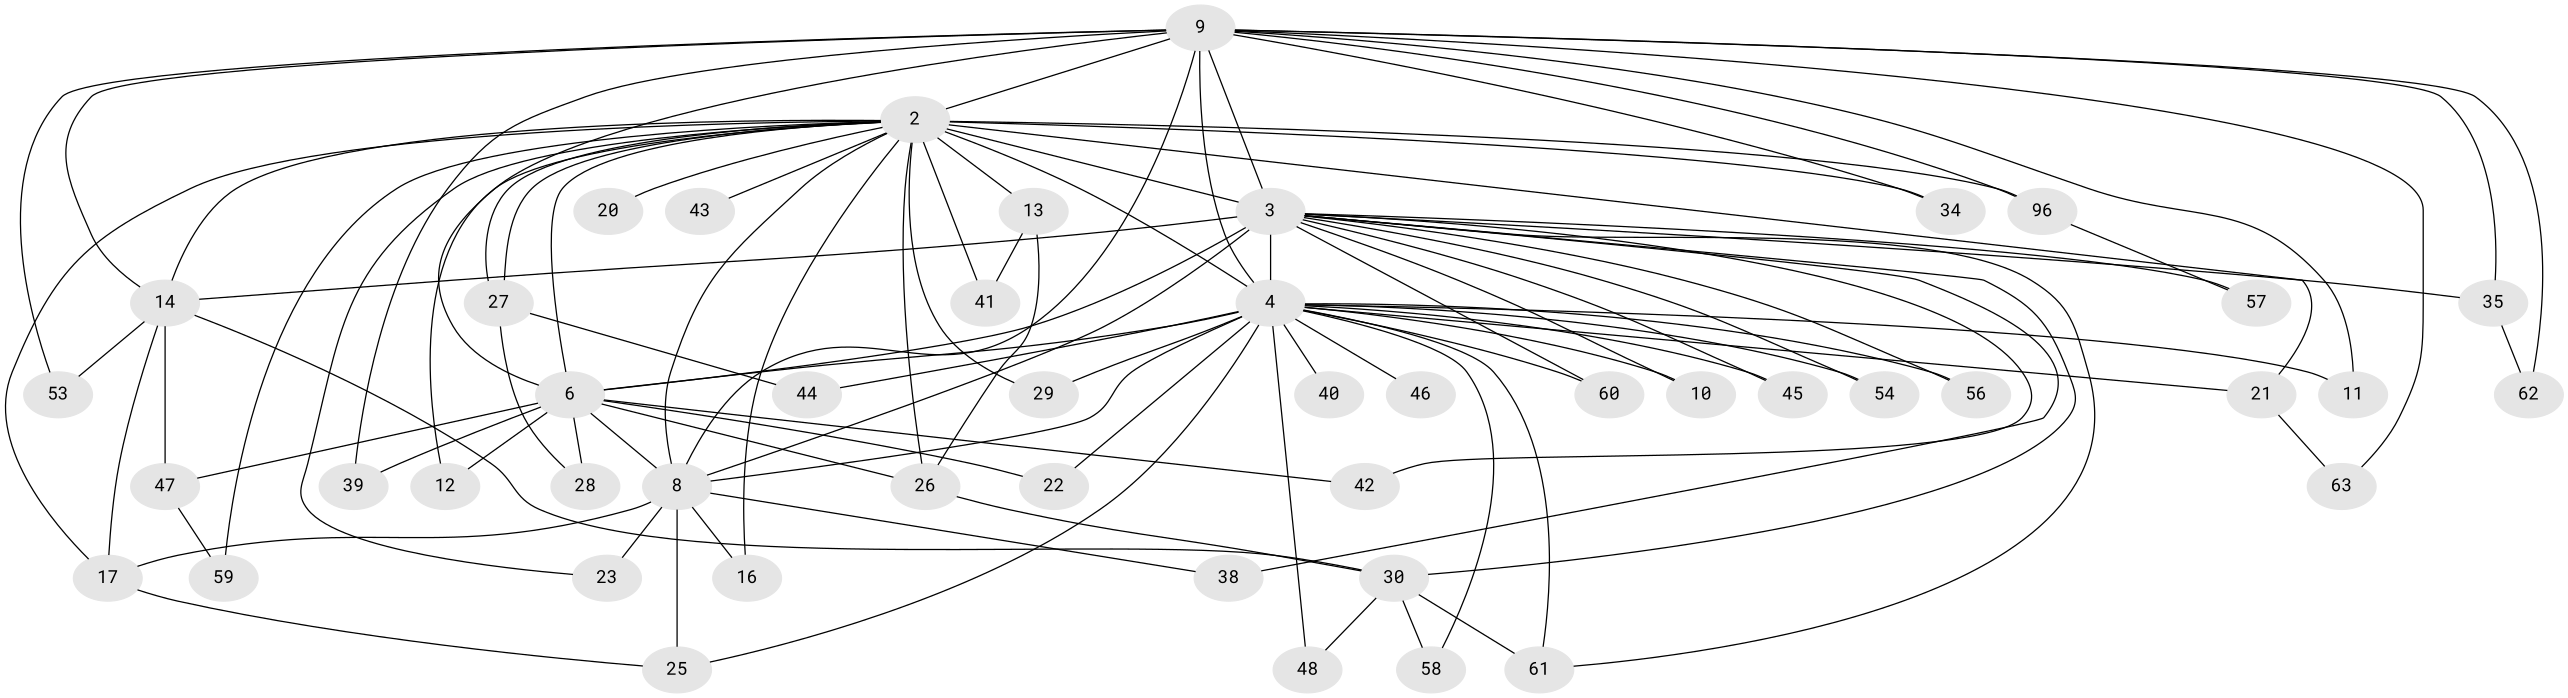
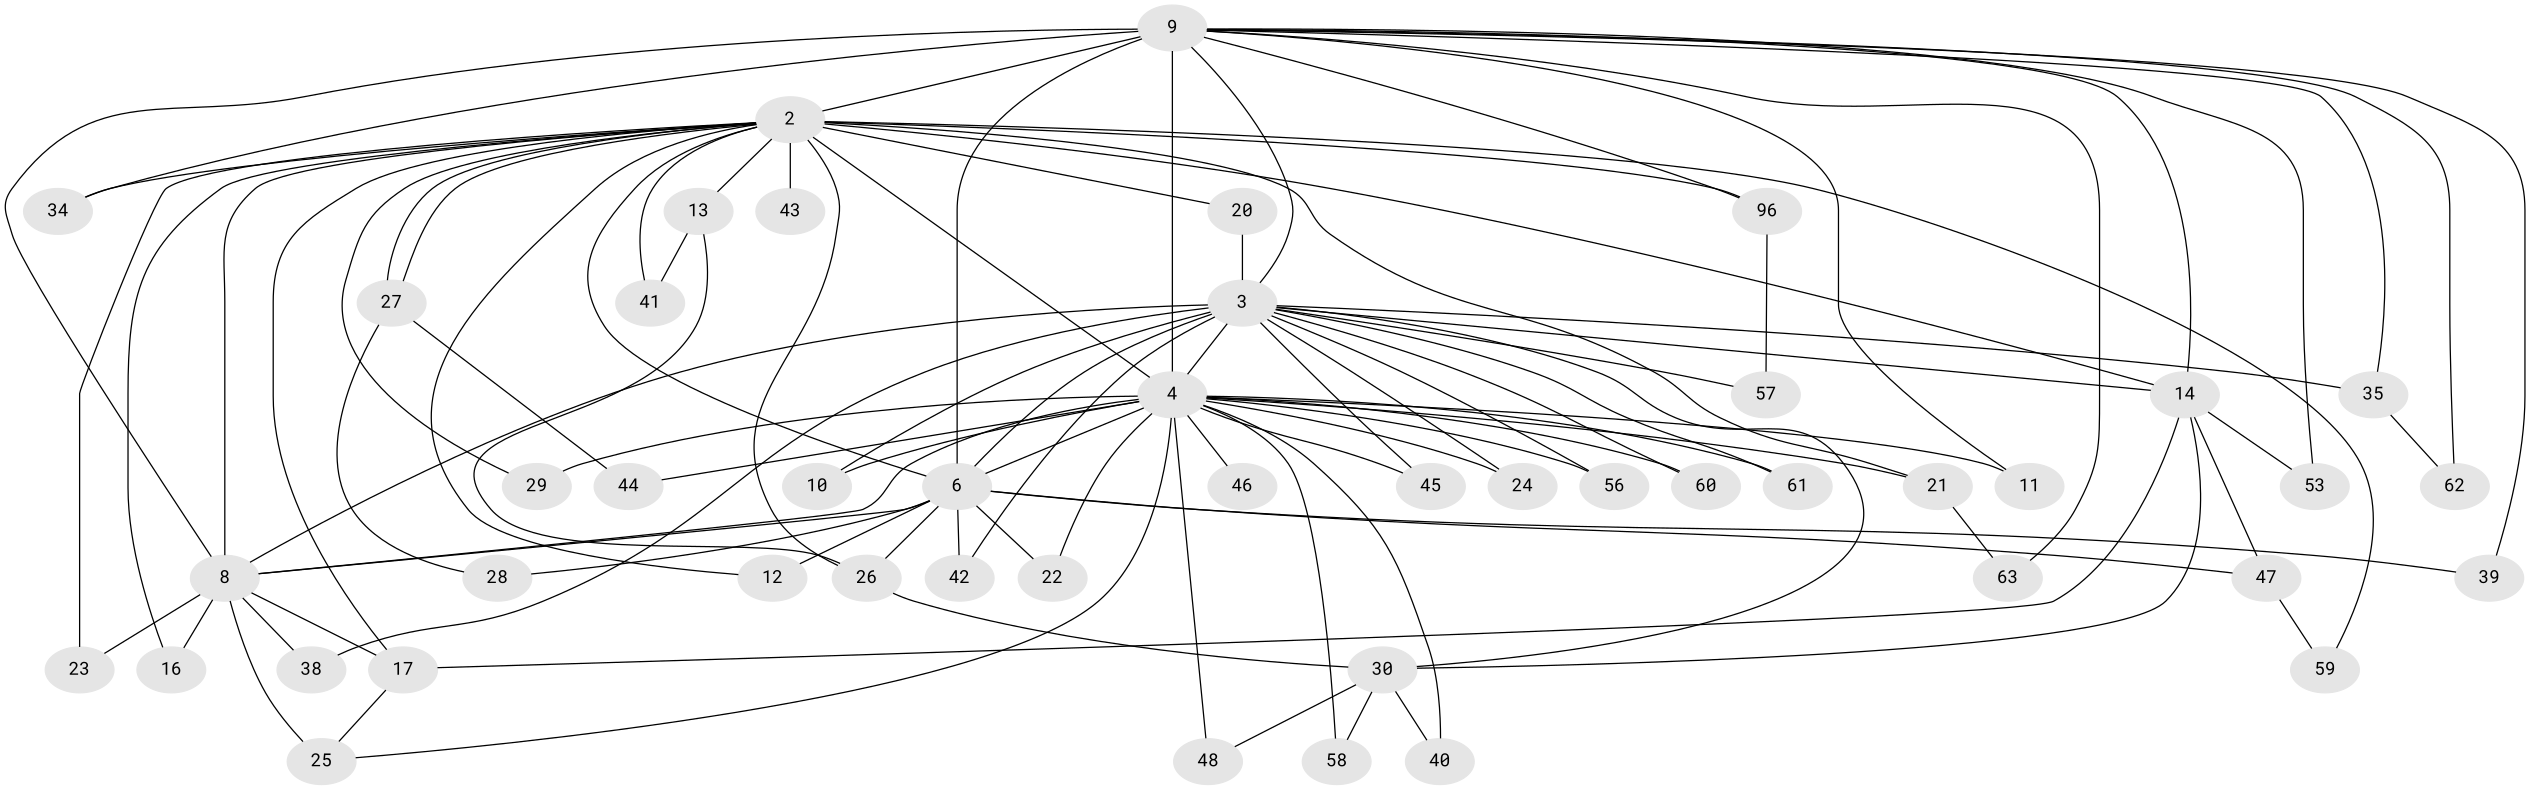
edge "2" -- "3": now "20" -- "3"
node "54": label "54" -> "24"
edge "30" -- "61": now "30" -- "40"
